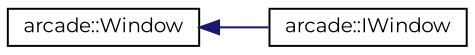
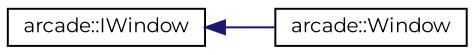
edge "arcade::IWindow" -> "arcade::Window": reversed
